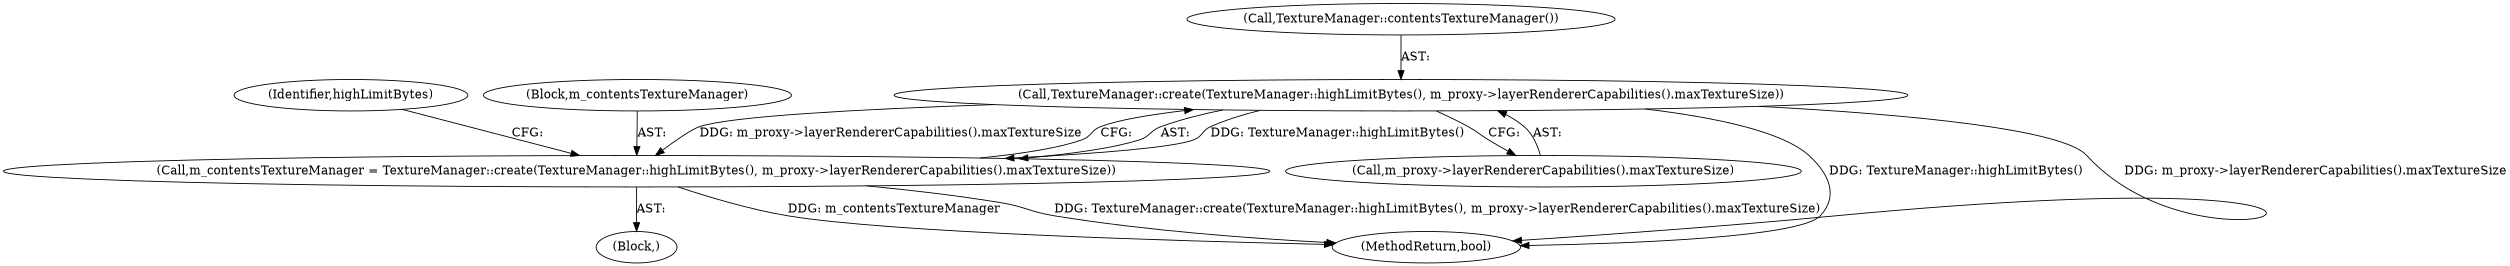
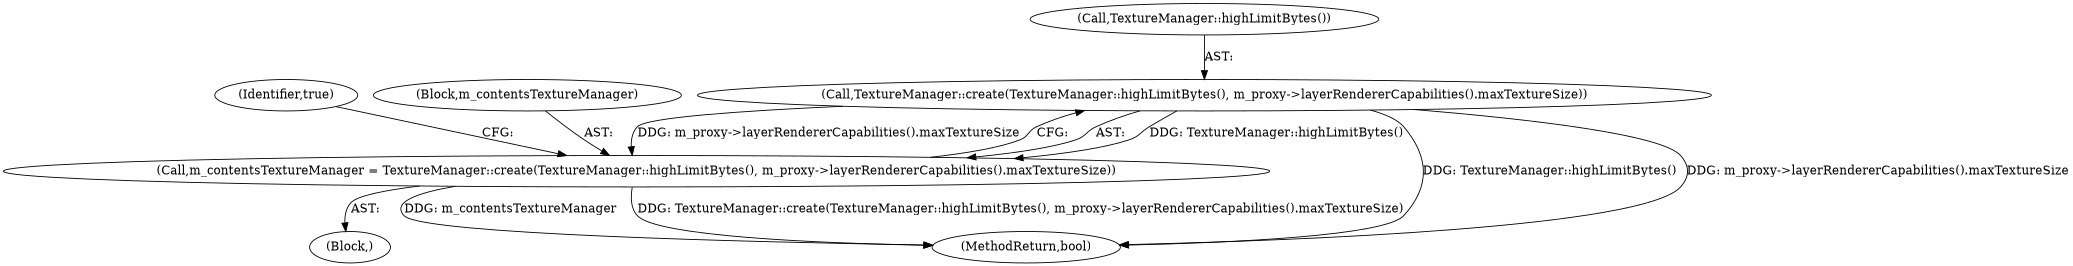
node "(Call,TextureManager::contentsTextureManager())": label "(Call,TextureManager::contentsTextureManager())" -> "(Call,TextureManager::highLimitBytes())"
node "(Identifier,highLimitBytes)": label "(Identifier,highLimitBytes)" -> "(Identifier,true)"
node "(Call,m_proxy->layerRendererCapabilities().maxTextureSize)": removed
